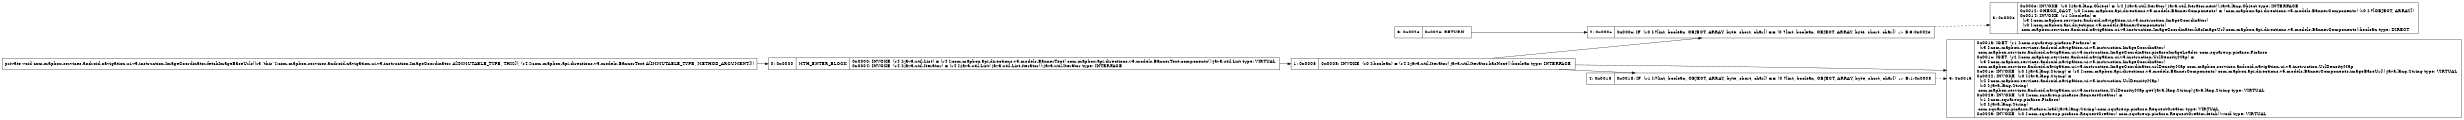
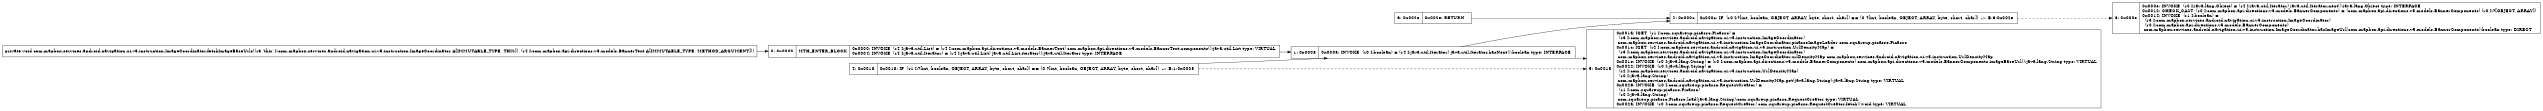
edge "1: 0x0008" -> "4: 0x0018": reversed
